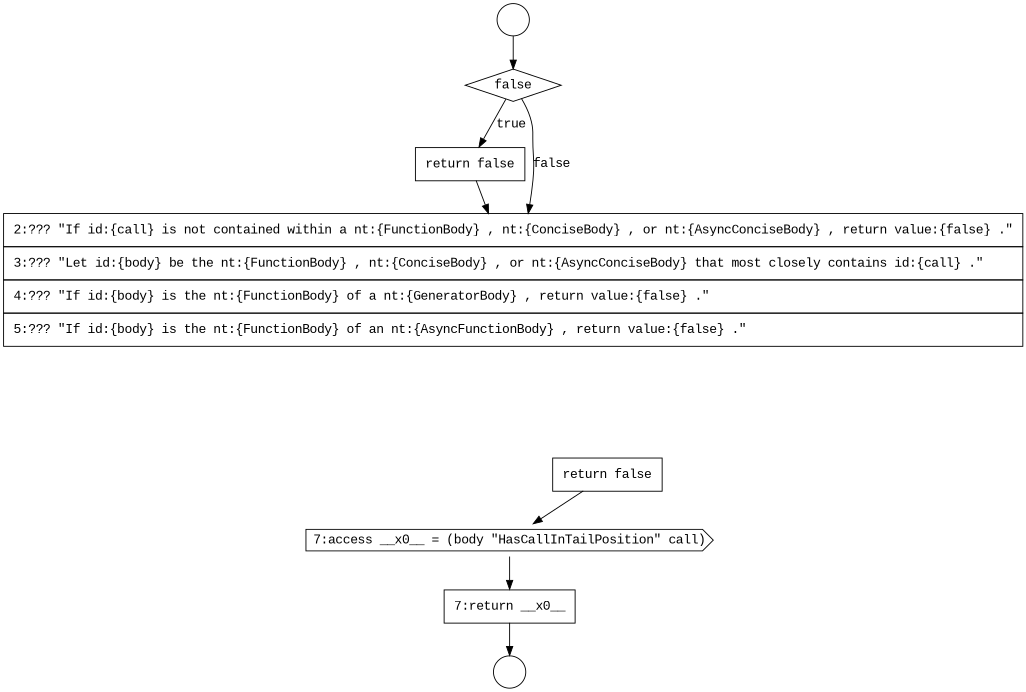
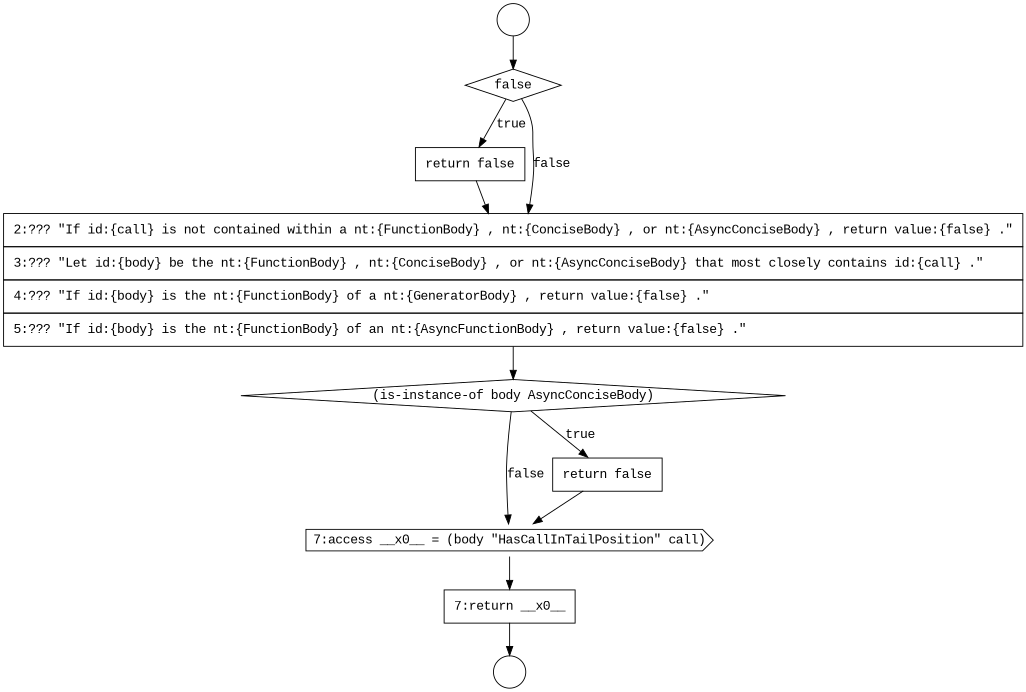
node "(is-instance-of body AsyncConciseBody)": added
